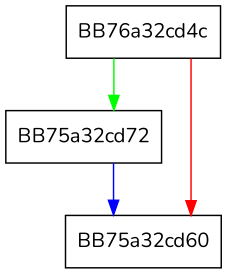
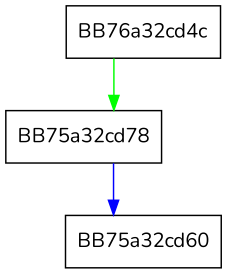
edge "BB76a32cd4c" -> "BB75a32cd60": removed
node "BB75a32cd72": label "BB75a32cd72" -> "BB75a32cd78"
